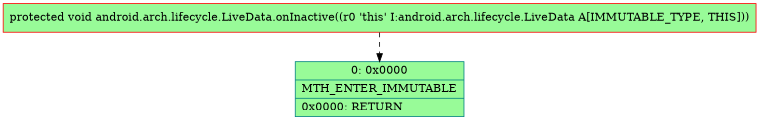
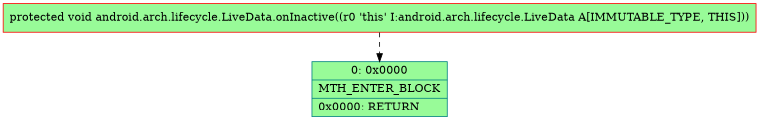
node "0: 0x0000": text "MTH_ENTER_IMMUTABLE" -> "MTH_ENTER_BLOCK"
